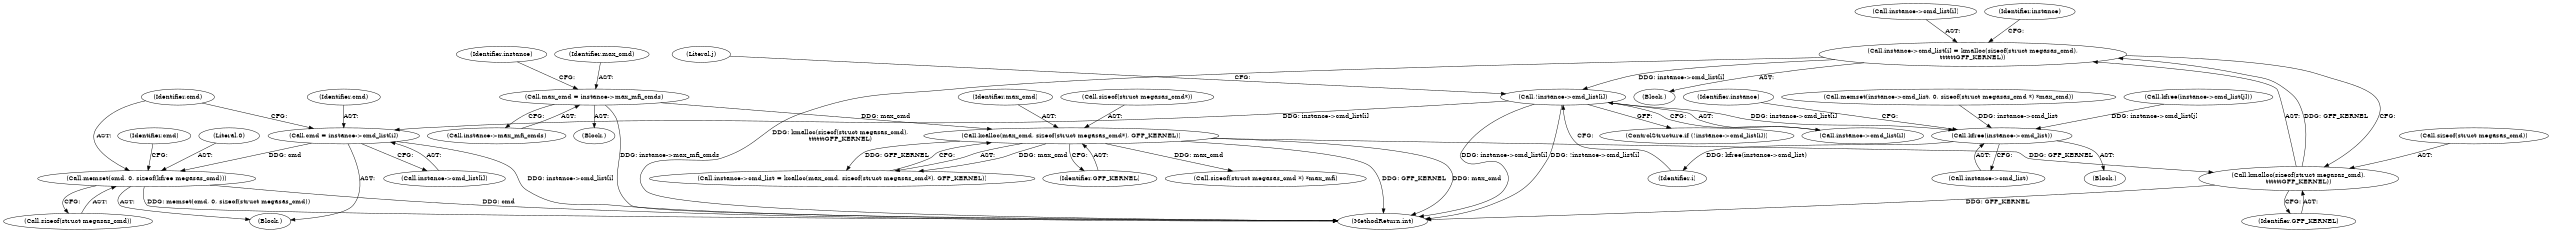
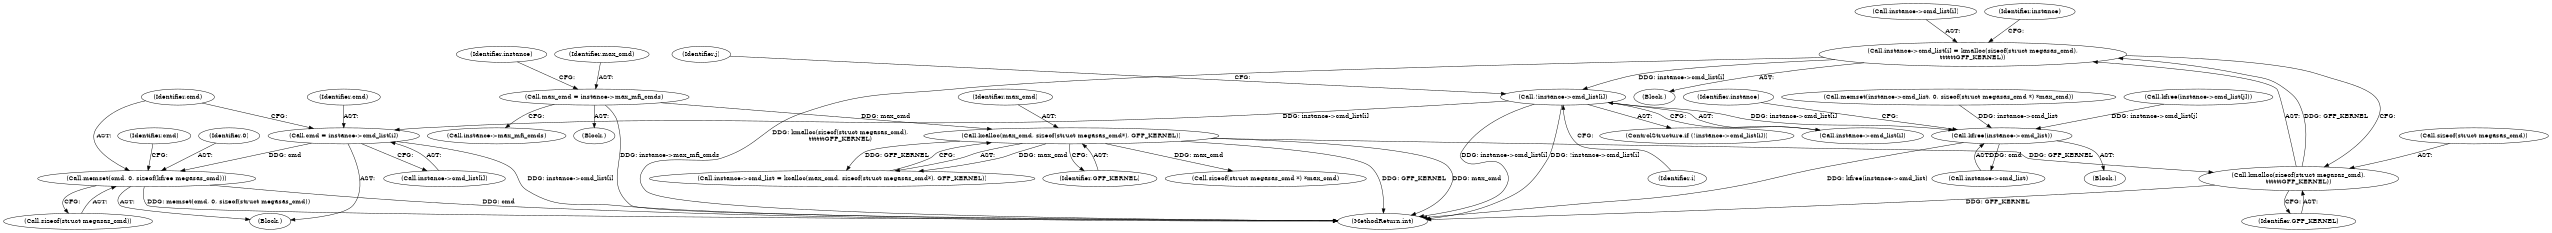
node "(Literal,j)": label "(Literal,j)" -> "(Identifier,j)"
node "(Call,sizeof(struct megasas_cmd*))": removed
edge "(Call,!instance->cmd_list[i])" -> "(ControlStructure,if (!instance->cmd_list[i]))": label "GFP: " -> "AST: "
edge "(Call,instance->max_mfi_cmds)" -> "(Call,max_cmd = instance->max_mfi_cmds)": removed, label "AST:"
node "(Literal,0)": label "(Literal,0)" -> "(Identifier,0)"
edge "(Call,kfree(instance->cmd_list))" -> "(Identifier,i)": now "(Call,kfree(instance->cmd_list))" -> "(MethodReturn,int)"
edge "(Call,kfree(instance->cmd_list))" -> "(Call,instance->cmd_list)": label "CFG: " -> "DDG: cmd"
node "(Call,sizeof(struct megasas_cmd *) *max_mfi)": label "(Call,sizeof(struct megasas_cmd *) *max_mfi)" -> "(Call,sizeof(struct megasas_cmd *) *max_cmd)"
